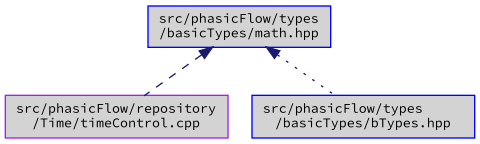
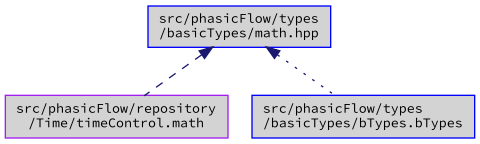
node "src/phasicFlow/repository /Time/timeControl.cpp": label "src/phasicFlow/repository /Time/timeControl.cpp" -> "src/phasicFlow/repository /Time/timeControl.math"
node "src/phasicFlow/types /basicTypes/bTypes.hpp": label "src/phasicFlow/types /basicTypes/bTypes.hpp" -> "src/phasicFlow/types /basicTypes/bTypes.bTypes"
